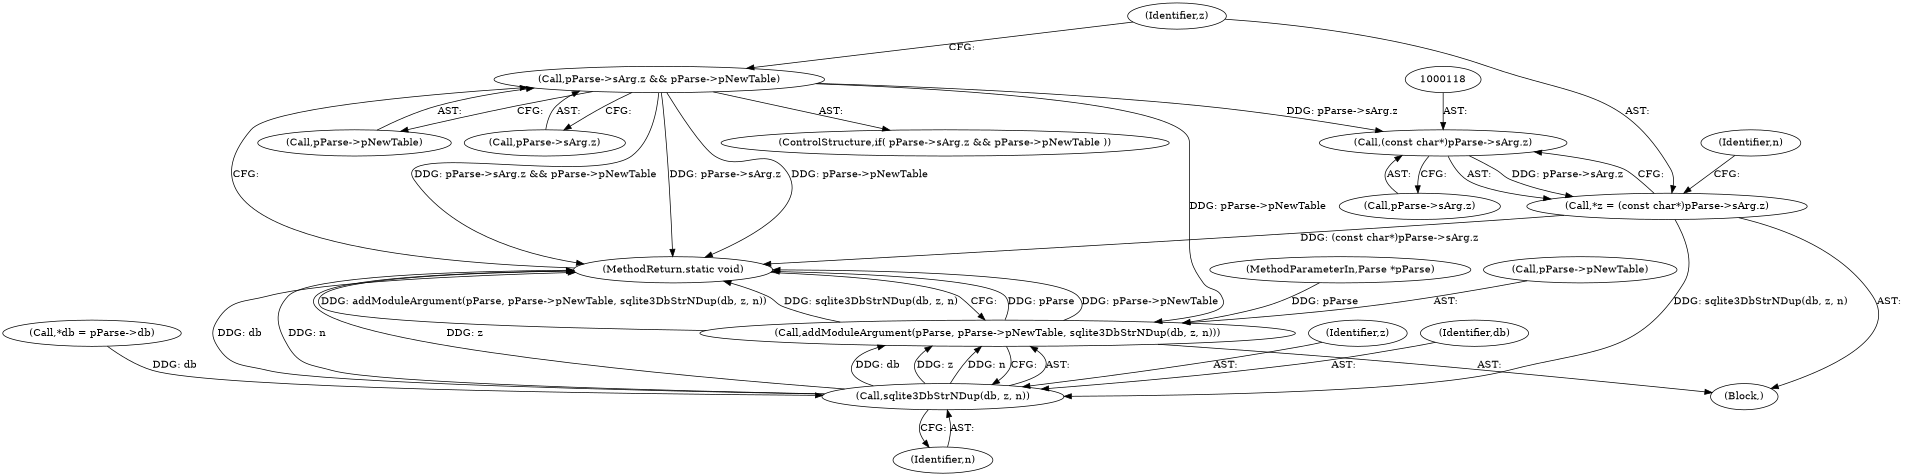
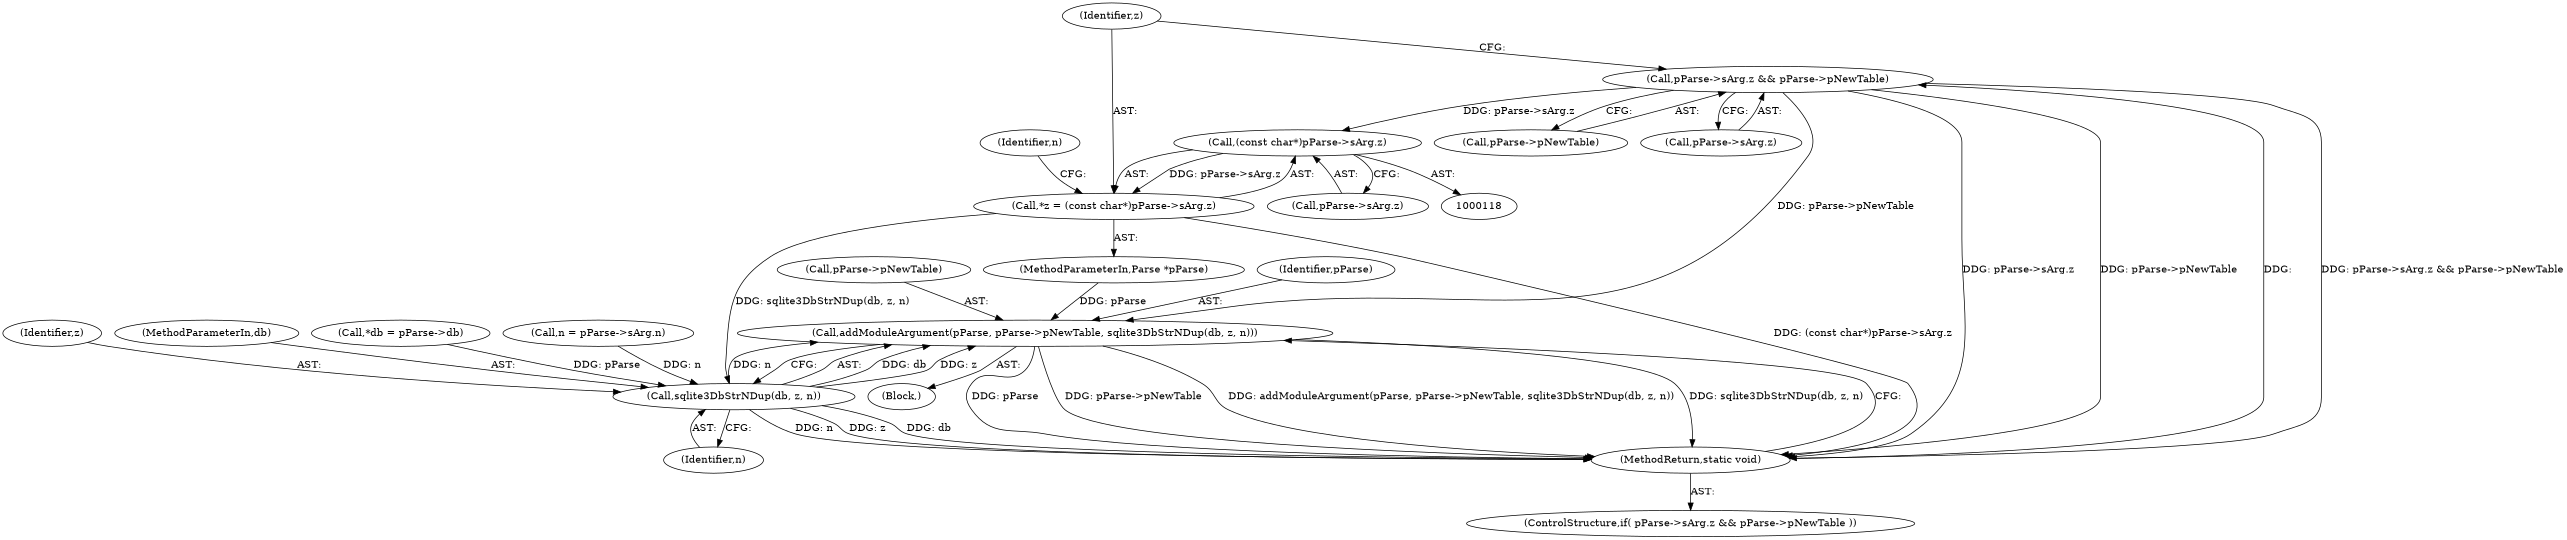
edge "1000118" -> "(Call,(const char*)pParse->sArg.z)": reversed
edge "(Call,pParse->sArg.z && pParse->pNewTable)" -> "(ControlStructure,if( pParse->sArg.z && pParse->pNewTable ))": now "(MethodReturn,static void)" -> "(ControlStructure,if( pParse->sArg.z && pParse->pNewTable ))"
edge "(MethodReturn,static void)" -> "(Call,pParse->sArg.z && pParse->pNewTable)": label "CFG: " -> "DDG: "
edge "(Call,*z = (const char*)pParse->sArg.z)" -> "(Call,(const char*)pParse->sArg.z)": label "CFG: " -> "AST: "
node "(Identifier,pParse)": added
edge "(Call,*z = (const char*)pParse->sArg.z)" -> "(Block,)": now "(Call,*z = (const char*)pParse->sArg.z)" -> "(MethodParameterIn,Parse *pParse)"
node "(Call,n = pParse->sArg.n)": added
node "(Identifier,db)": label "(Identifier,db)" -> "(MethodParameterIn,db)"
edge "(Call,*db = pParse->db)" -> "(Call,sqlite3DbStrNDup(db, z, n))": label "DDG: db" -> "DDG: pParse"
